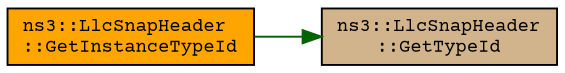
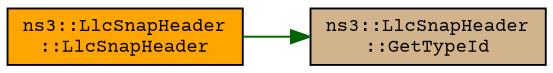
node "ns3::LlcSnapHeader ::GetInstanceTypeId": label "ns3::LlcSnapHeader ::GetInstanceTypeId" -> "ns3::LlcSnapHeader ::LlcSnapHeader"
